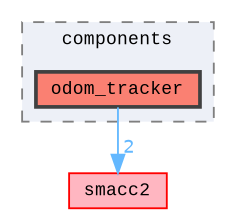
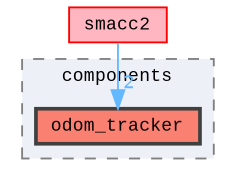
edge "odom_tracker" -> "smacc2": reversed
